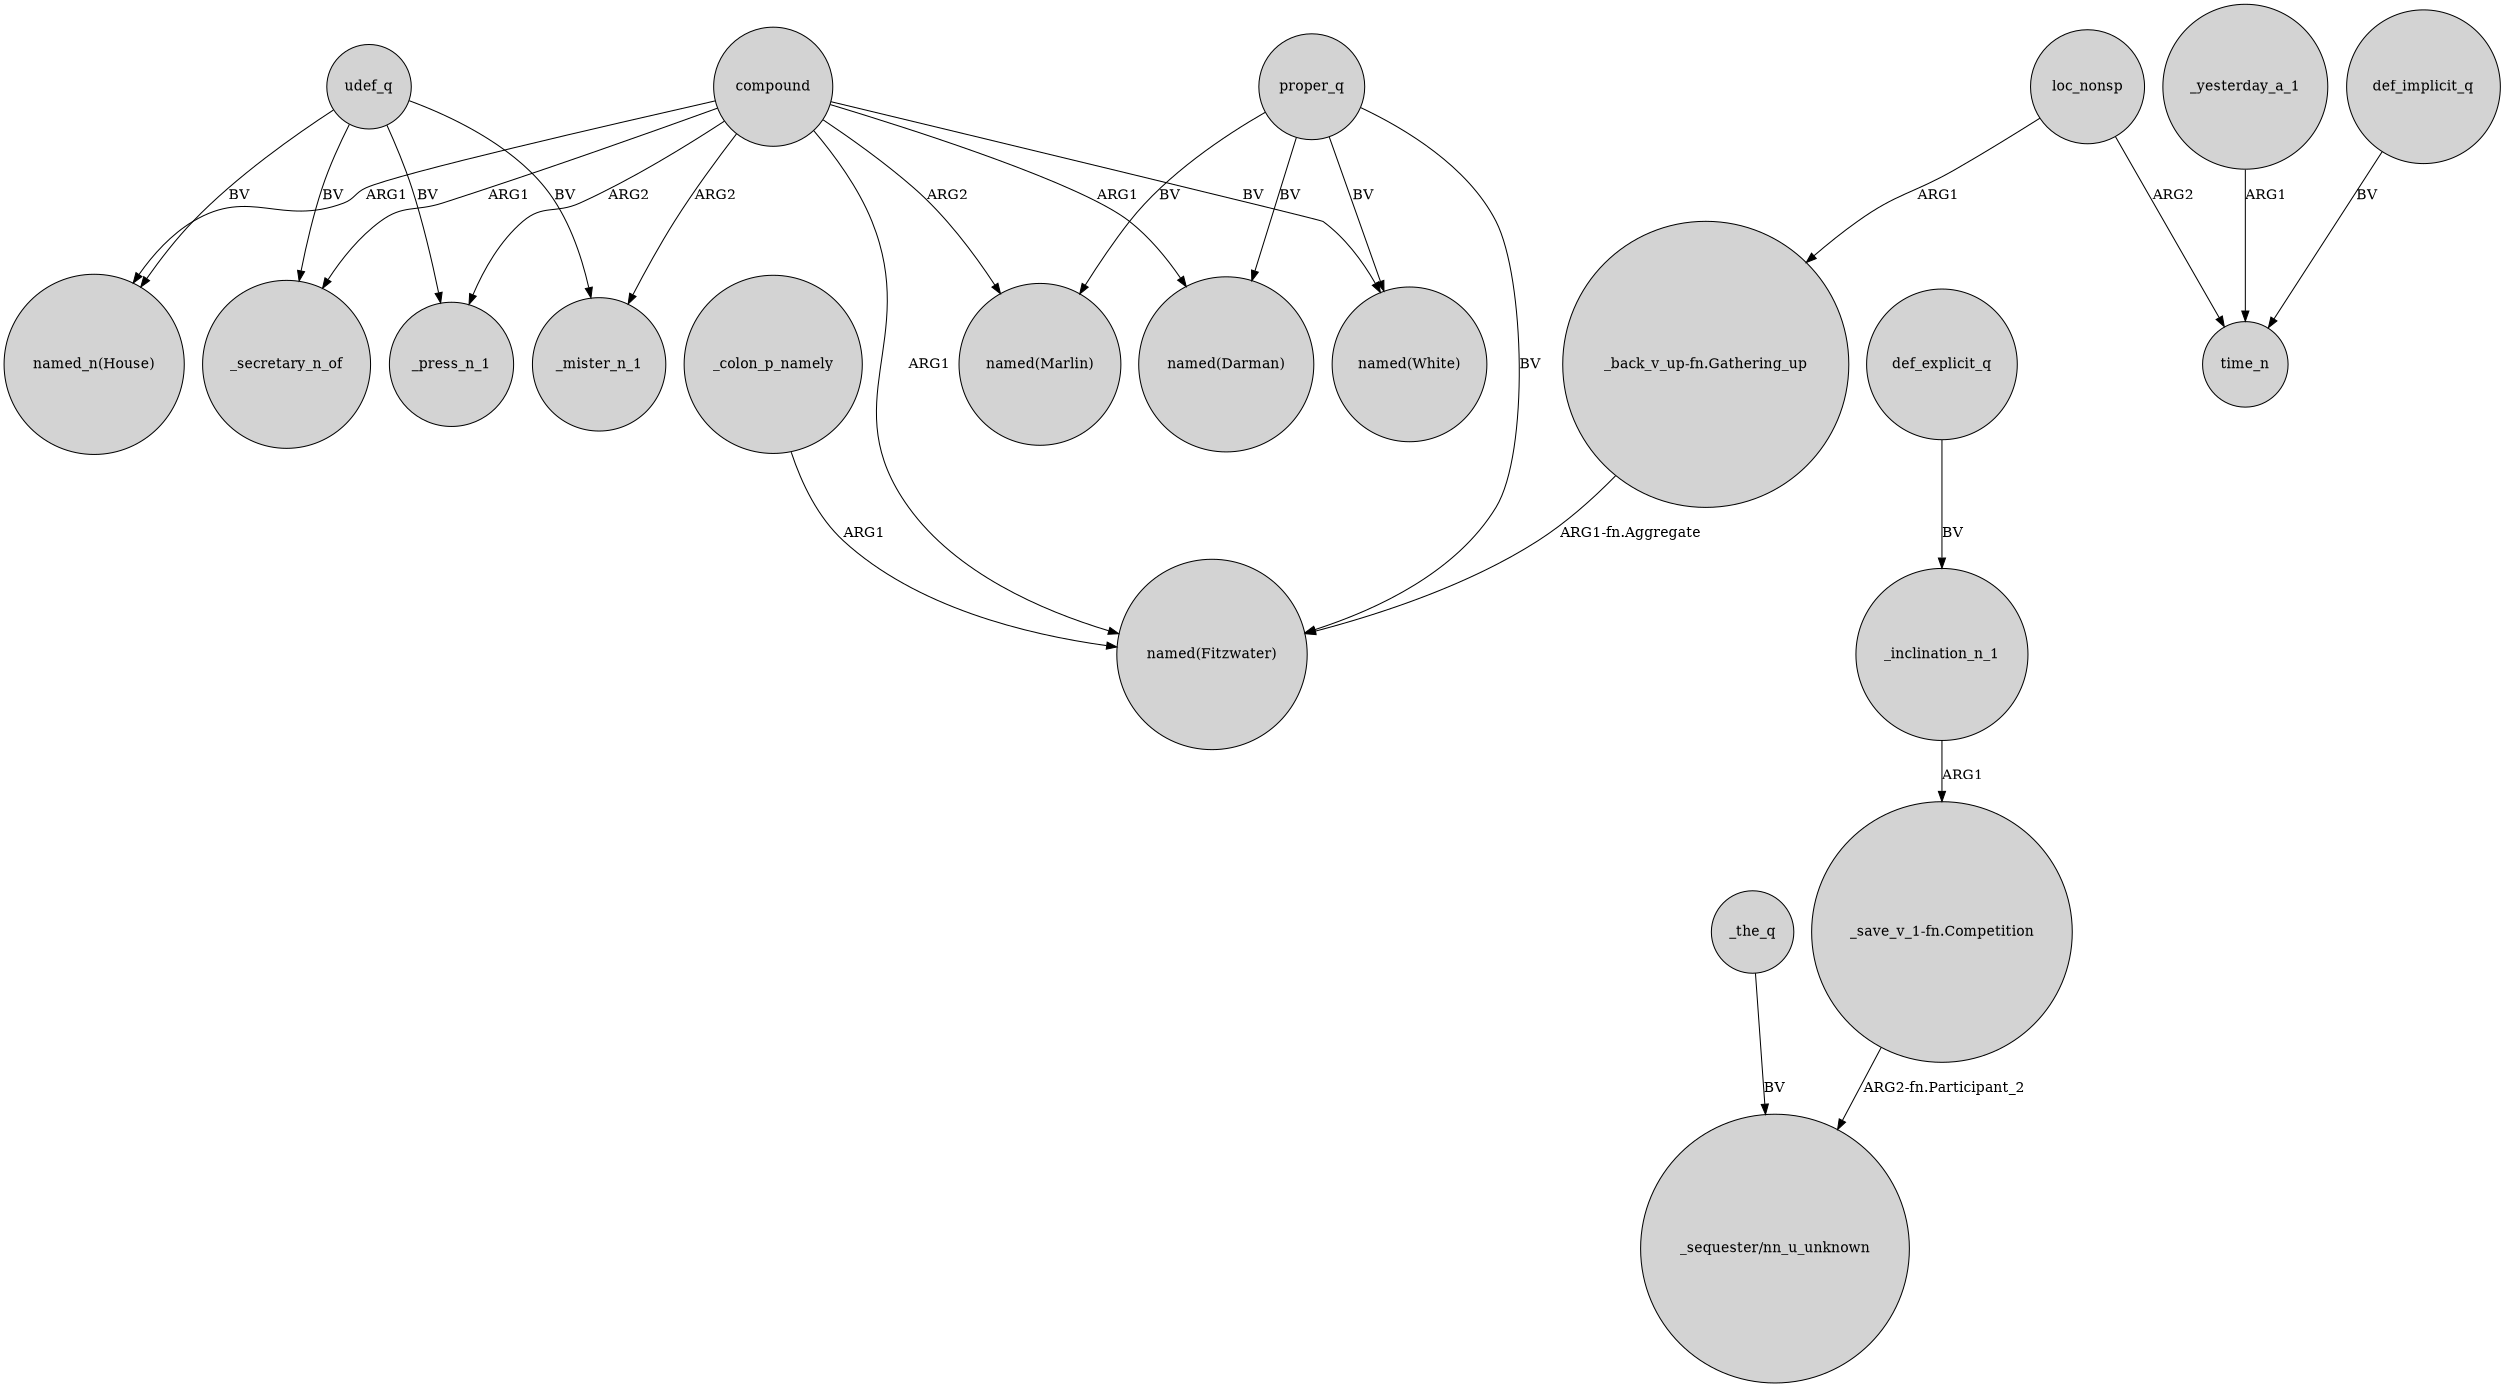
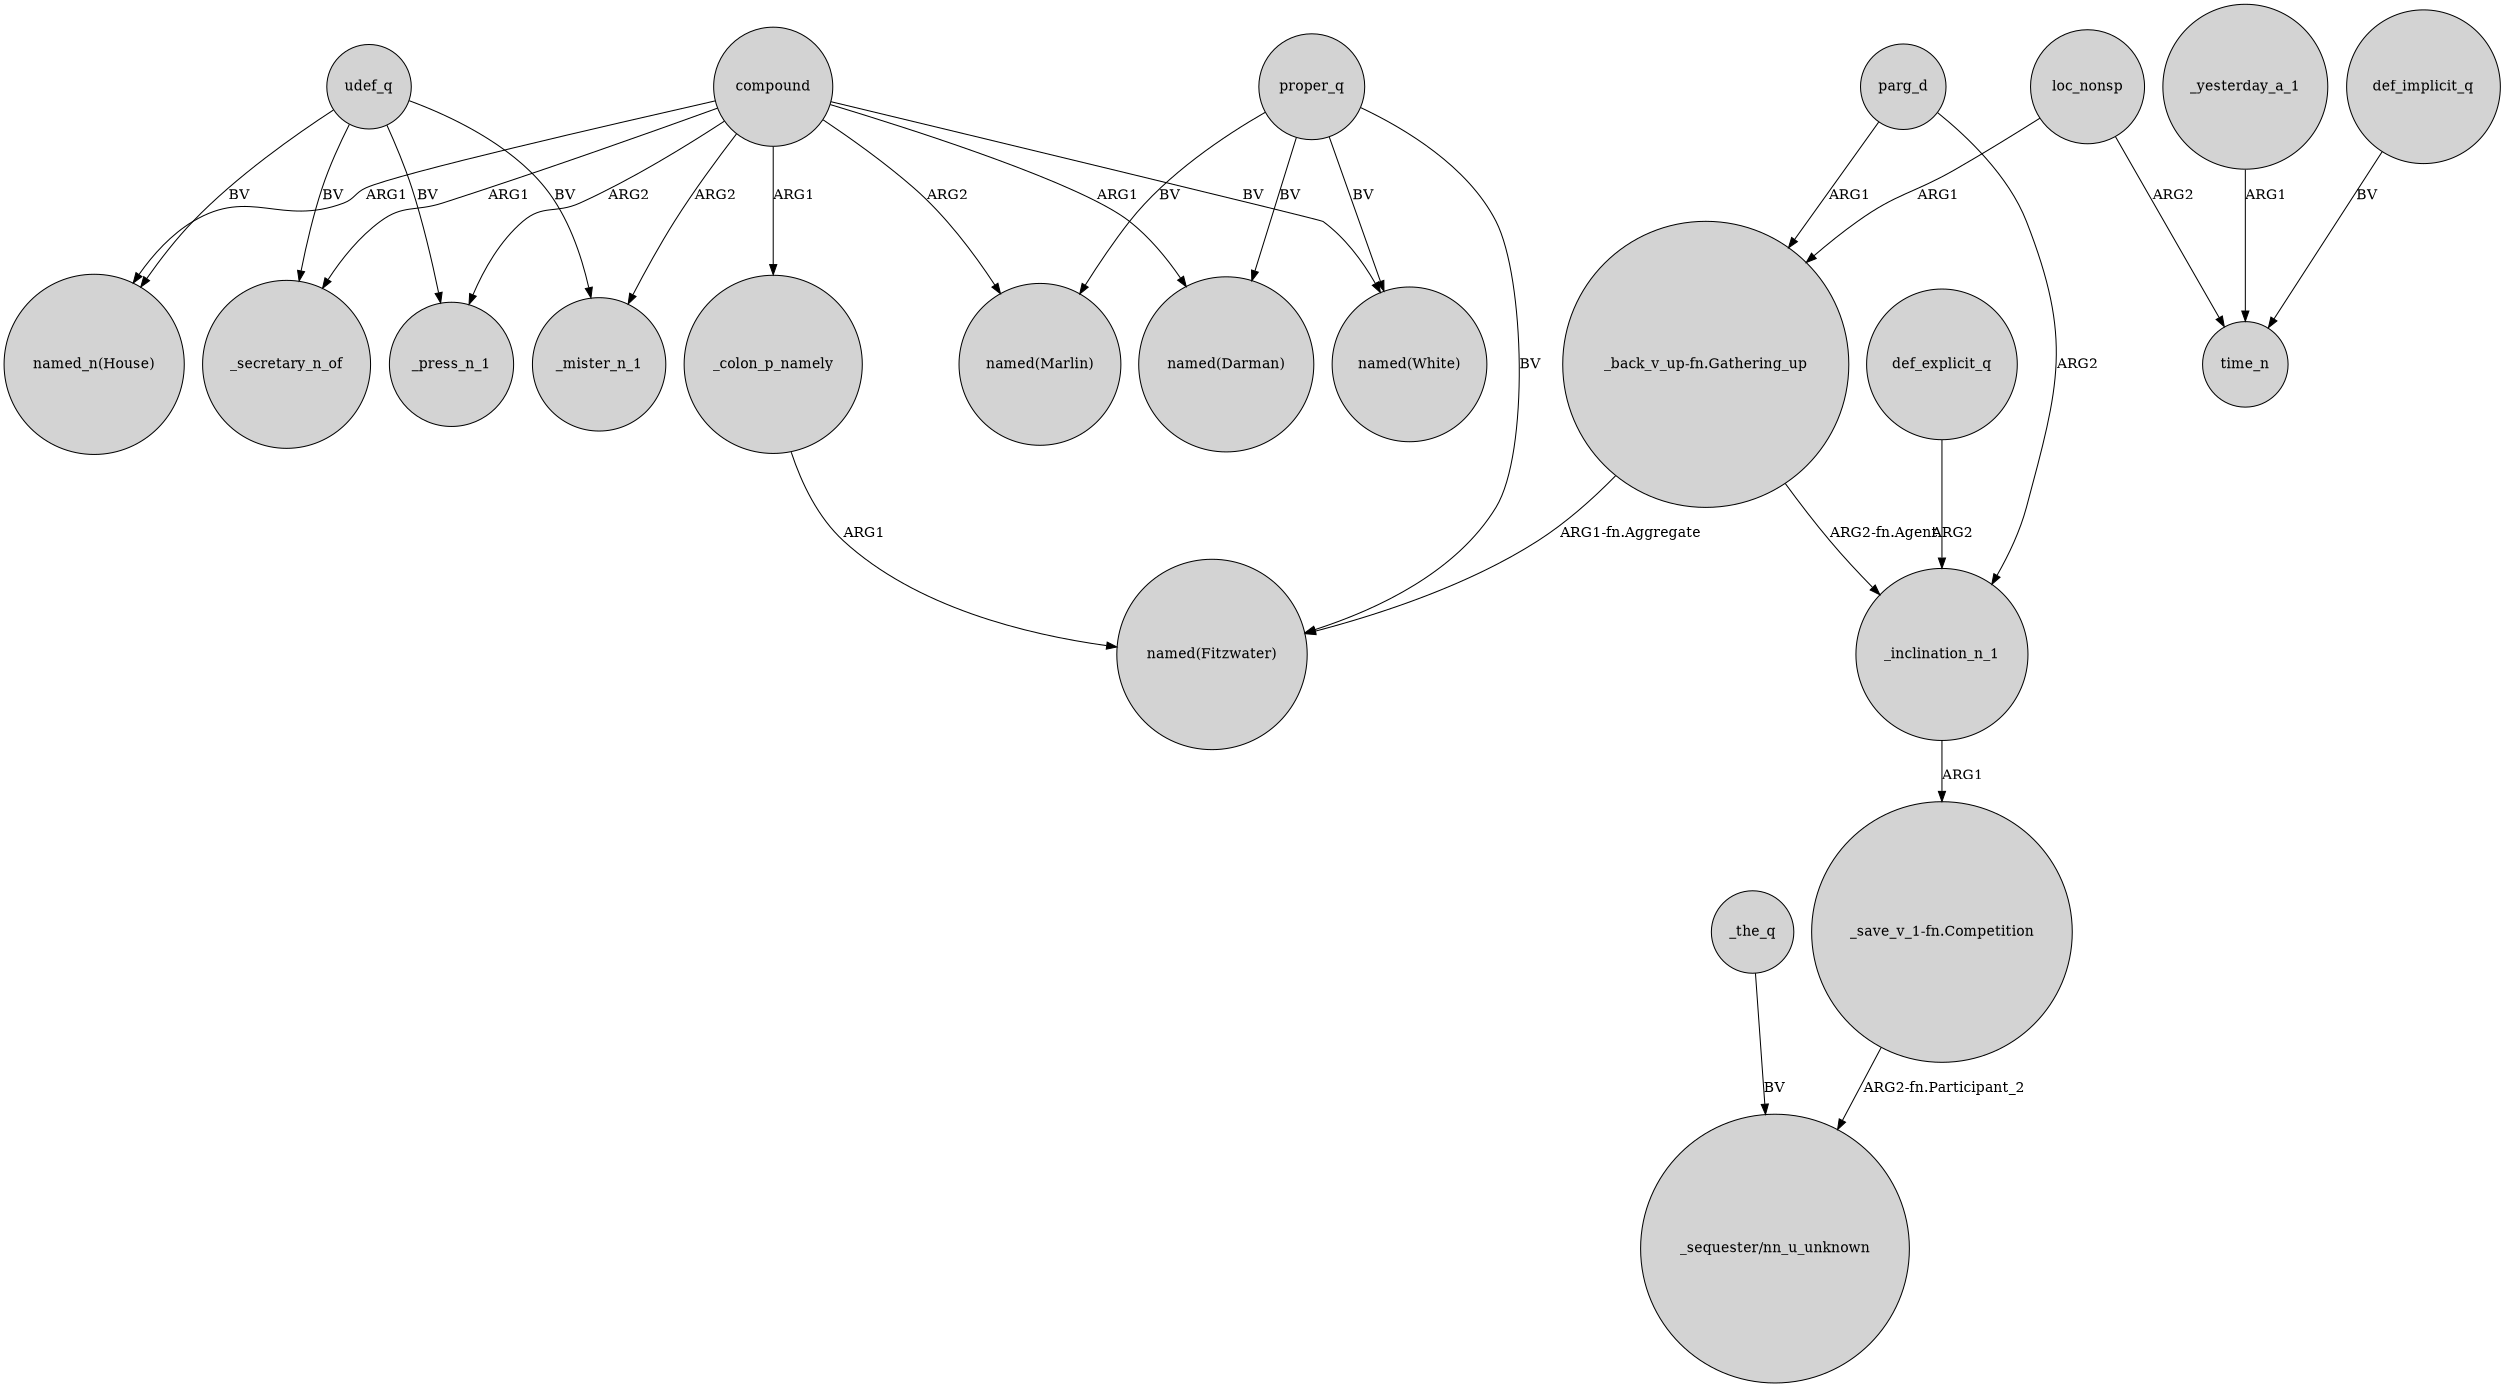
node "parg_d": added
edge "compound" -> "named(Fitzwater)": now "compound" -> "_colon_p_namely"
edge "def_explicit_q" -> "_inclination_n_1": label "BV" -> "ARG2"
edge "_back_v_up-fn.Gathering_up" -> "_inclination_n_1": added, label "ARG2-fn.Agent"
